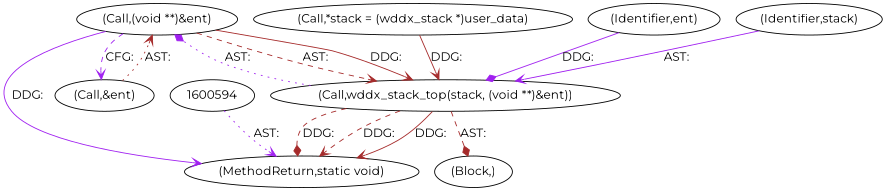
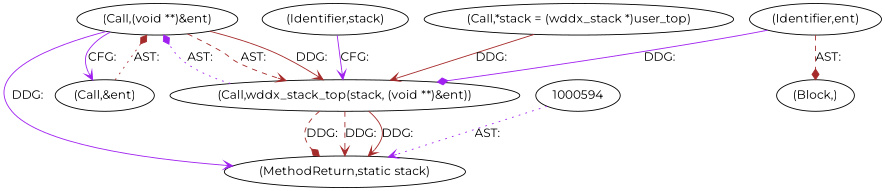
node "(Call,*stack = (wddx_stack *)user_data)": label "(Call,*stack = (wddx_stack *)user_data)" -> "(Call,*stack = (wddx_stack *)user_top)"
edge "(Call,(void **)&ent)" -> "(Call,&ent)": style dashed -> solid
edge "(Identifier,stack)" -> "(Call,wddx_stack_top(stack, (void **)&ent))": label "AST: " -> "CFG: "
edge "(Call,&ent)" -> "(Call,(void **)&ent)": arrowhead vee -> diamond
node "1600594": label "1600594" -> "1000594"
edge "(Call,wddx_stack_top(stack, (void **)&ent))" -> "(Block,)": now "(Identifier,ent)" -> "(Block,)"
node "(MethodReturn,static void)": label "(MethodReturn,static void)" -> "(MethodReturn,static stack)"
